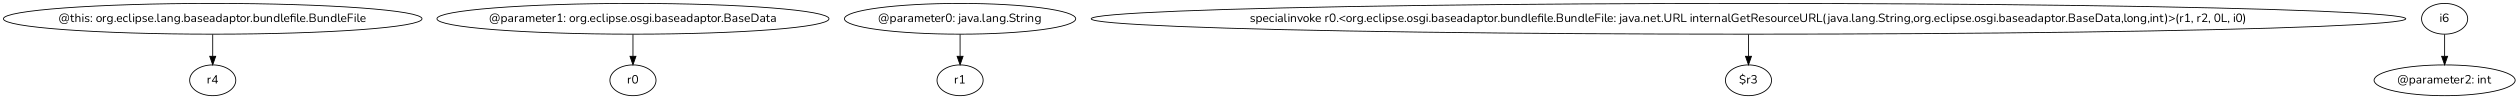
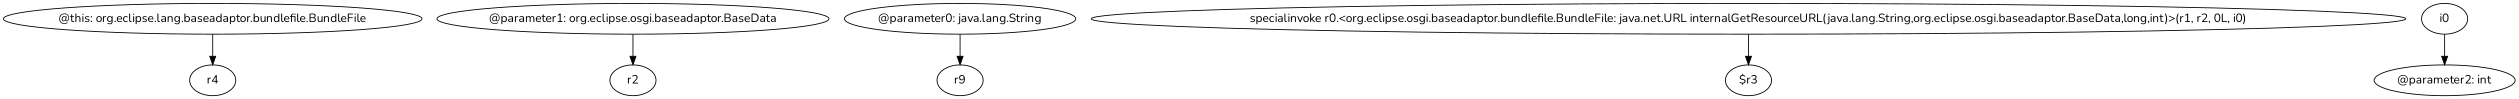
node "i6": label "i6" -> "i0"
node "r0": label "r0" -> "r2"
node "r1": label "r1" -> "r9"
